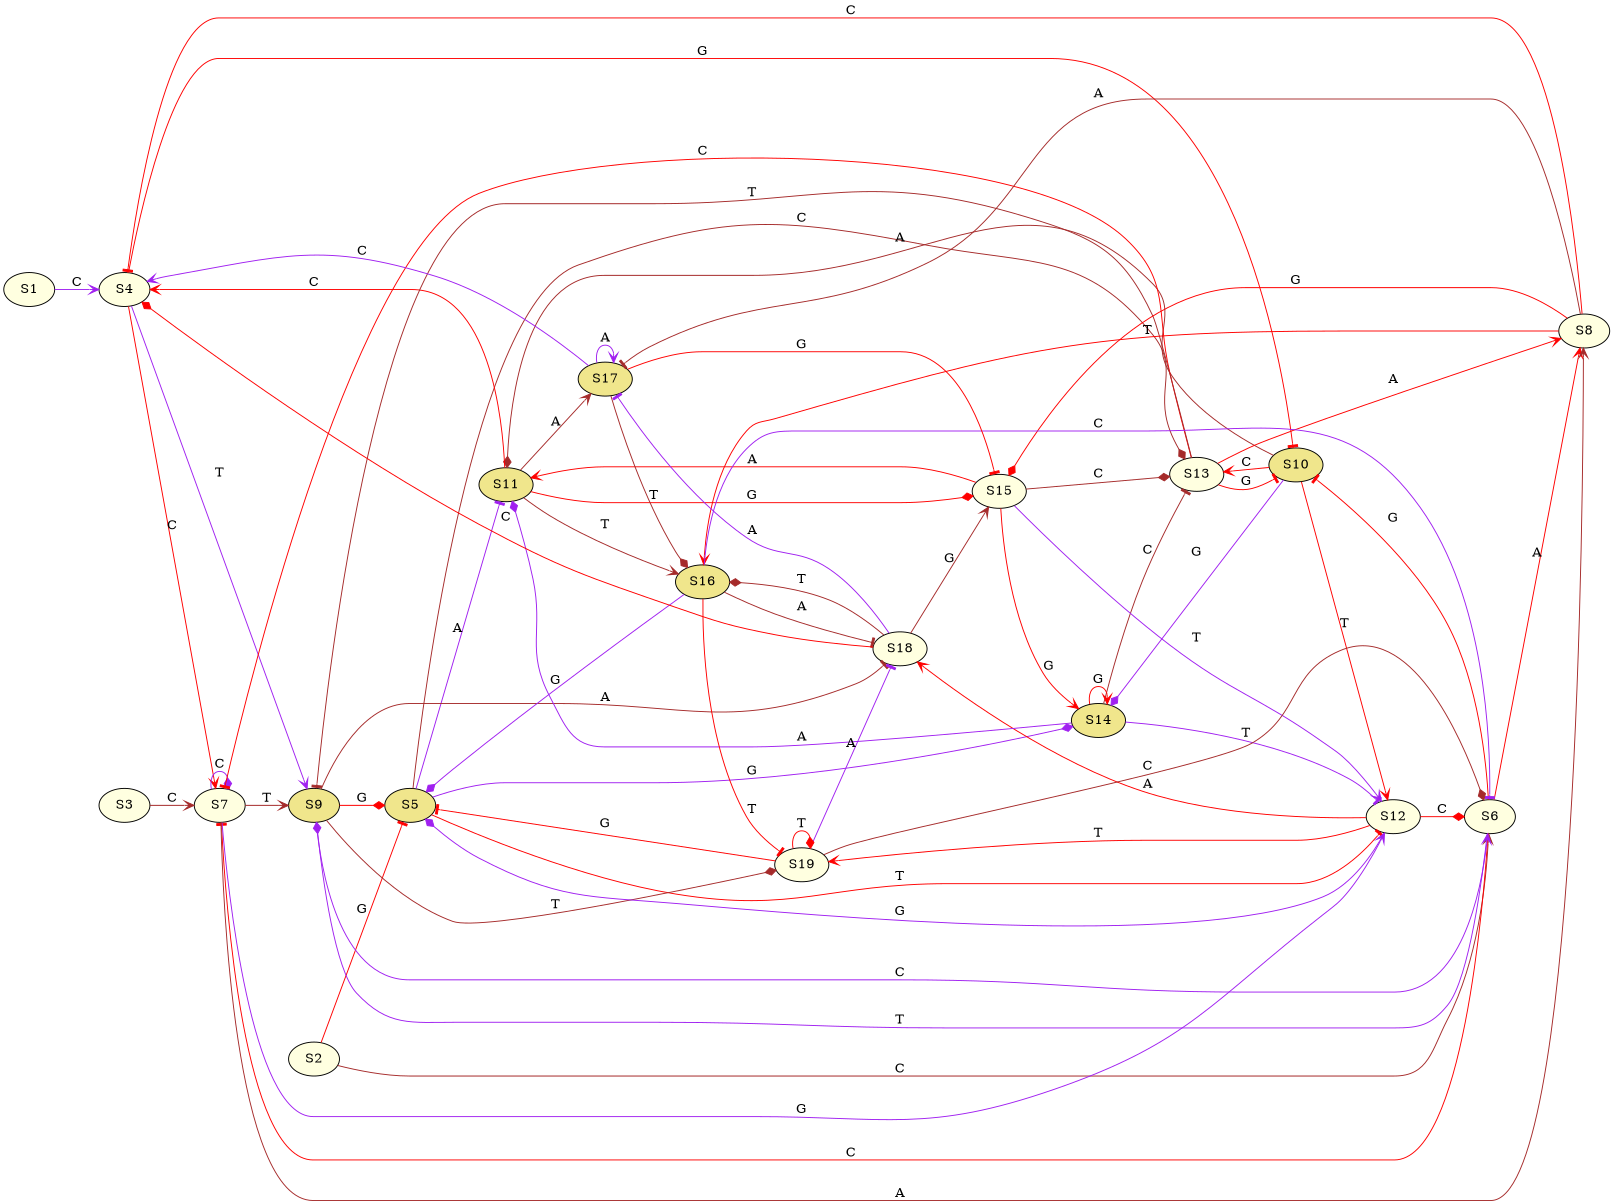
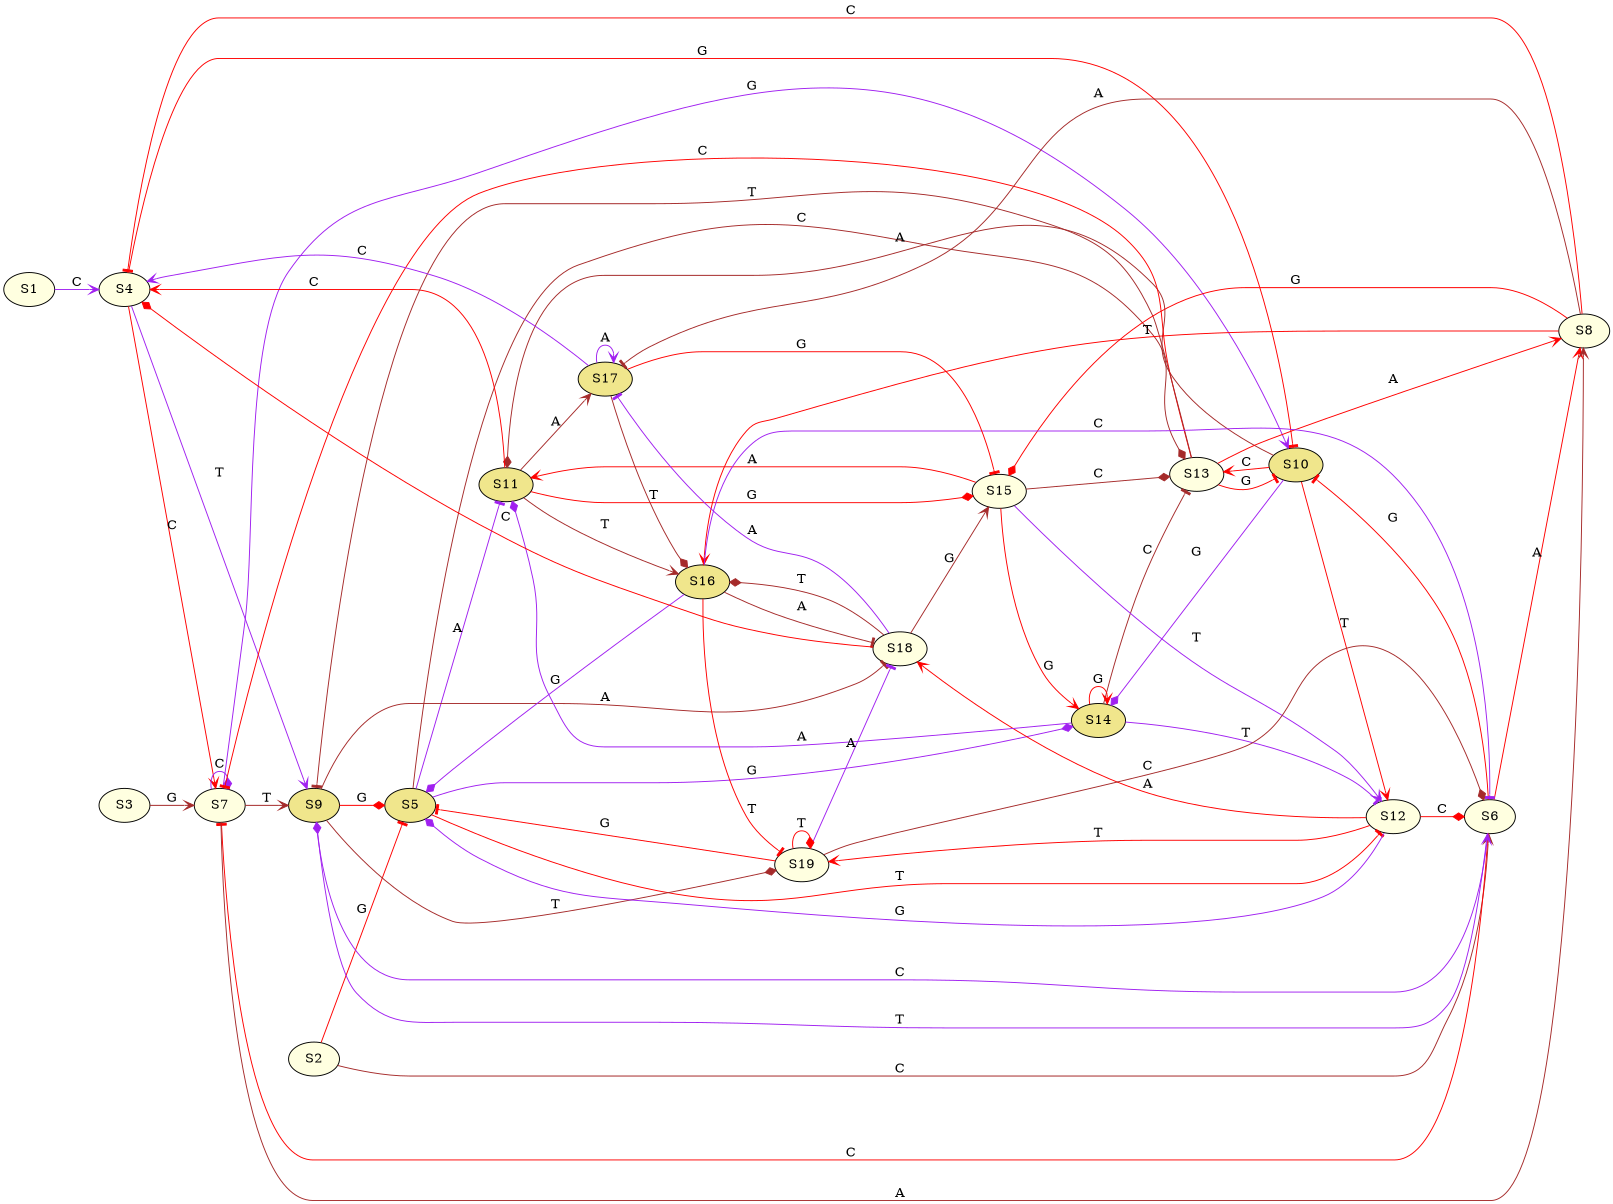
edge "S3" -> "S7": label "C" -> "G"
edge "S7" -> "S12": now "S7" -> "S10"
